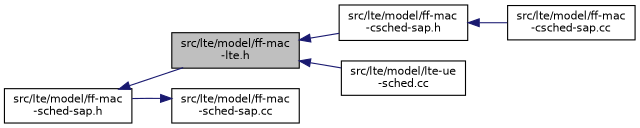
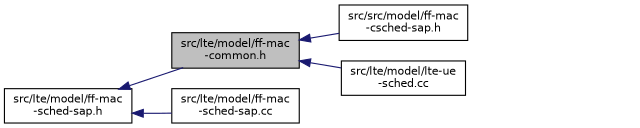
node "src/lte/model/ff-mac -csched-sap.h": label "src/lte/model/ff-mac -csched-sap.h" -> "src/src/model/ff-mac -csched-sap.h"
node "src/lte/model/ff-mac -csched-sap.cc": removed
node "src/lte/model/ff-mac -lte.h": label "src/lte/model/ff-mac -lte.h" -> "src/lte/model/ff-mac -common.h"
edge "src/lte/model/ff-mac -sched-sap.h" -> "src/lte/model/ff-mac -sched-sap.cc": reversed
